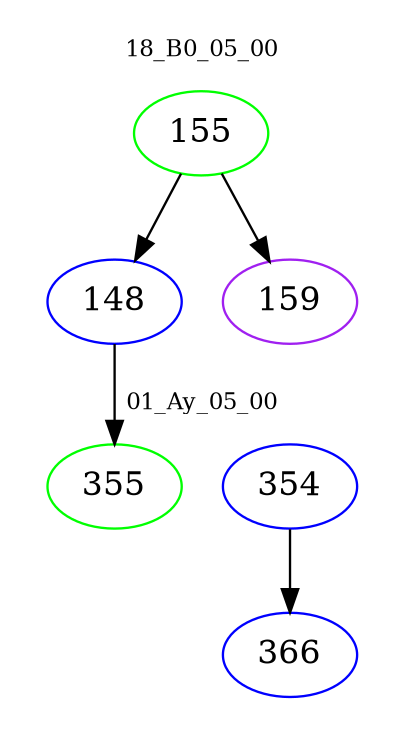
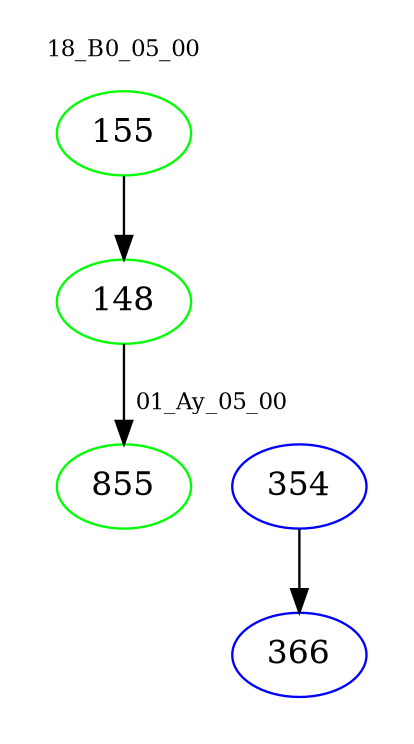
node "148": color blue -> green
node "159": removed
node "355": label "355" -> "855"
